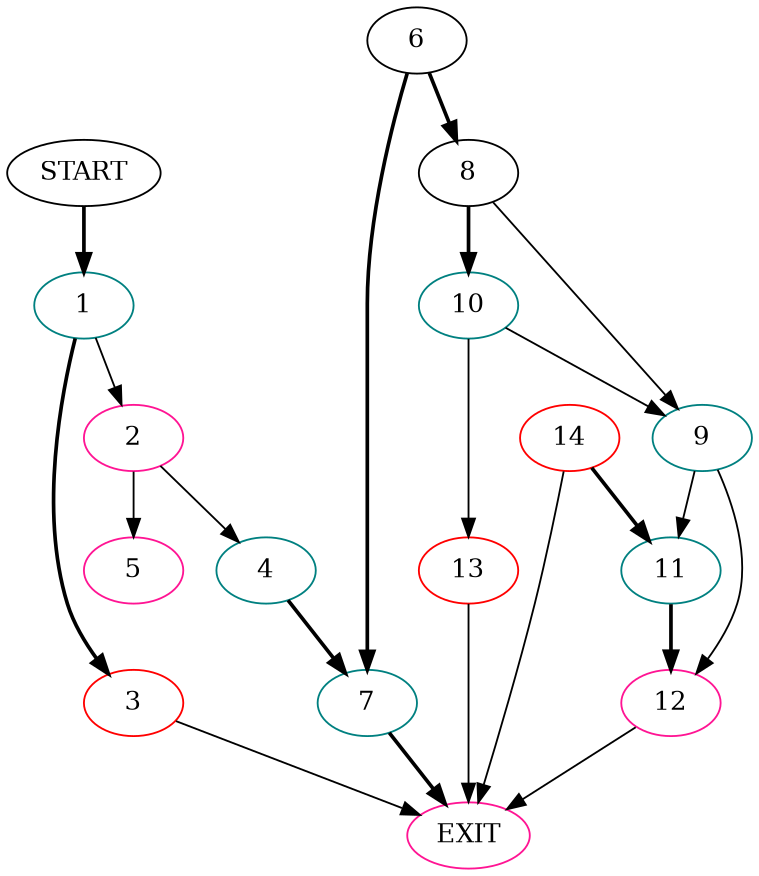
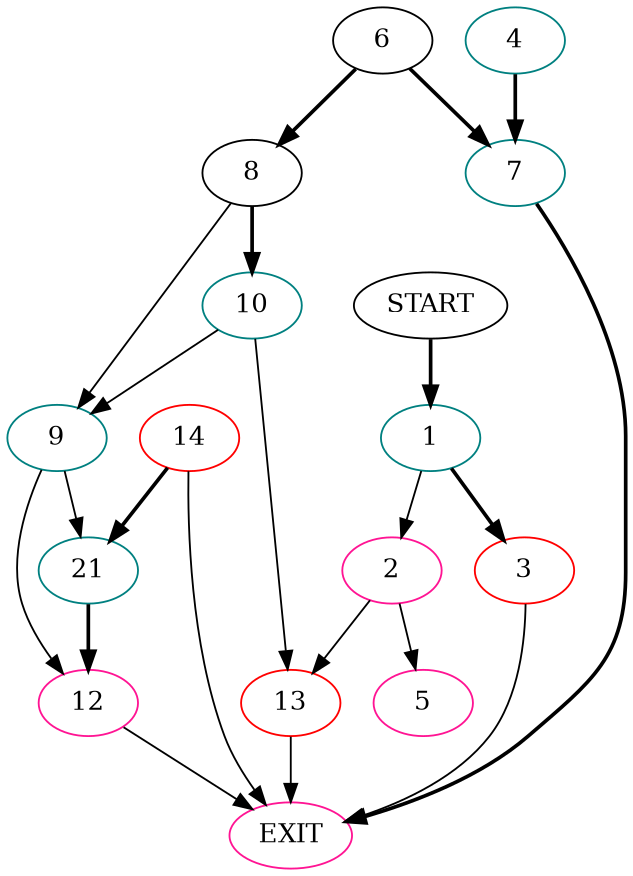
edge "2" -> "4": now "2" -> "13"
node "11": label "11" -> "21"
